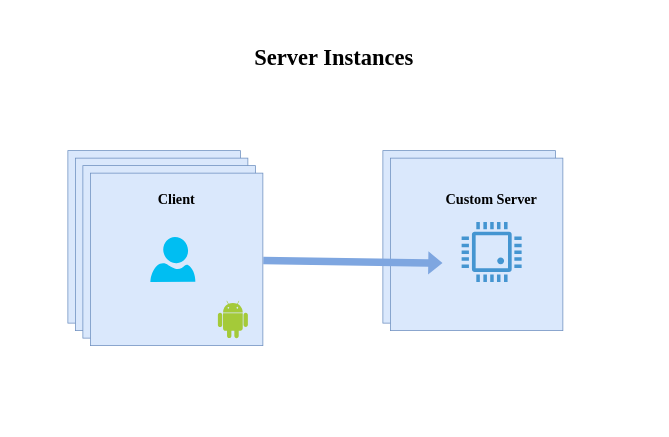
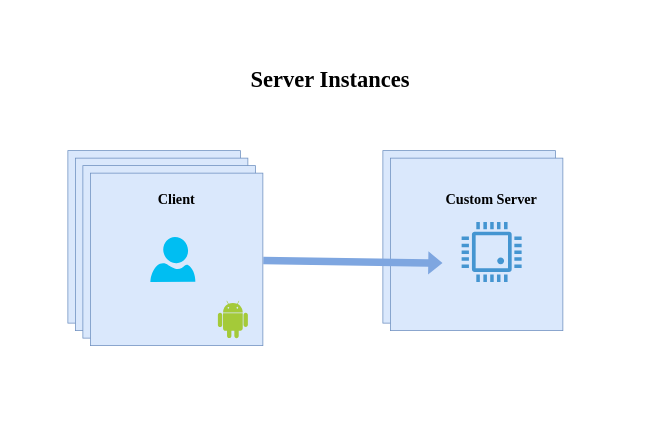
node "Server Instances": moved (334, 57) -> (330, 79)
